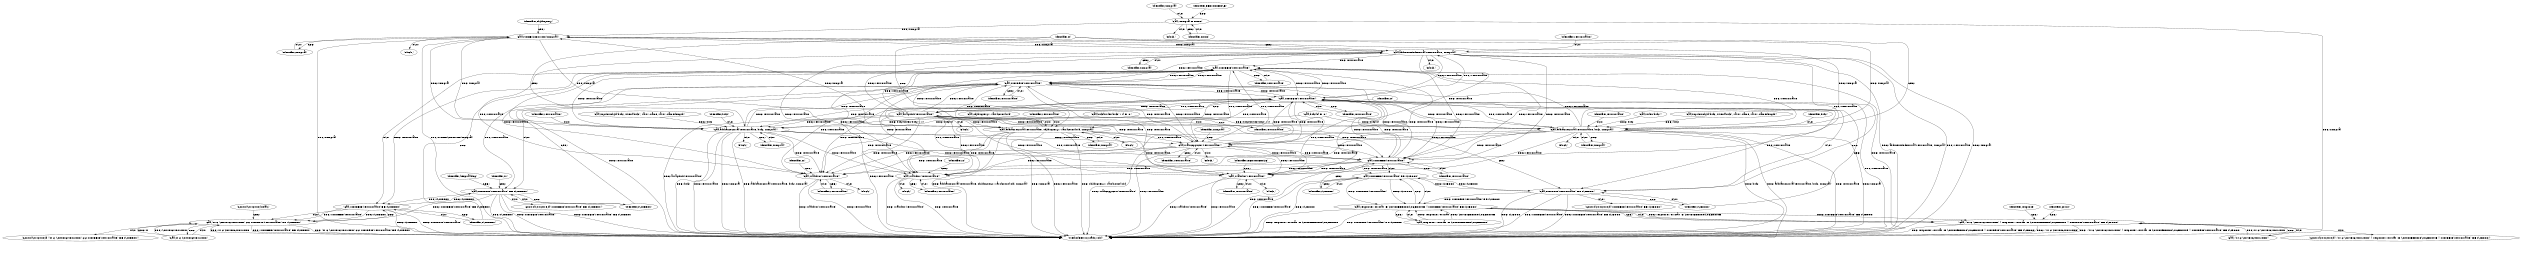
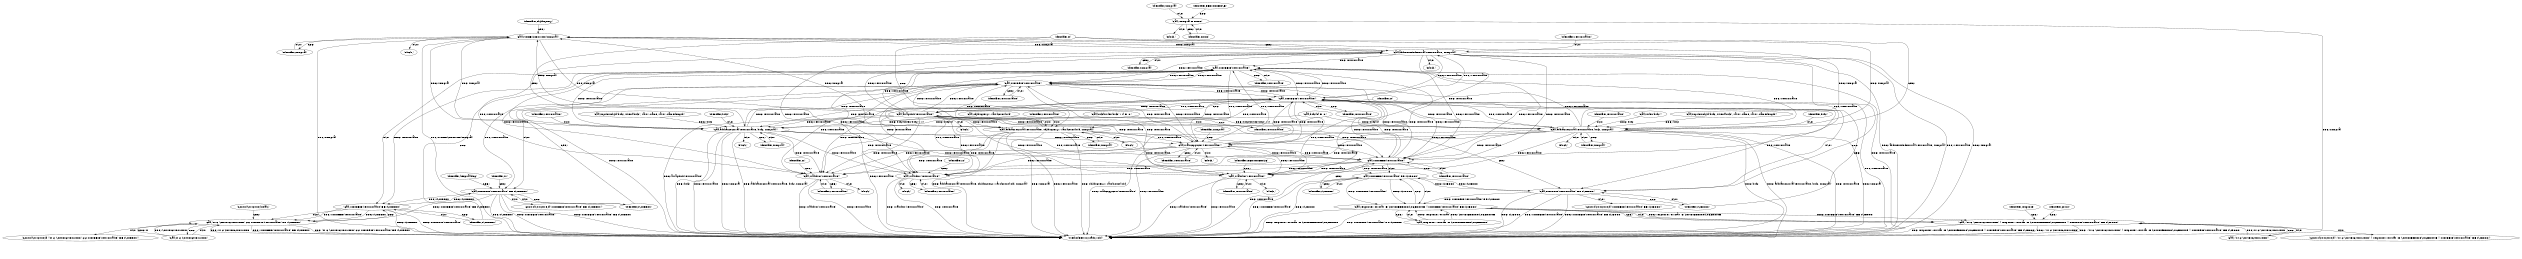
edge "(Call,*snmpval = NULL)" -> "(Call,MAKE_STD_ZVAL(snmpval))": now "(Call,array_init(return_value))" -> "(Call,MAKE_STD_ZVAL(snmpval))"
